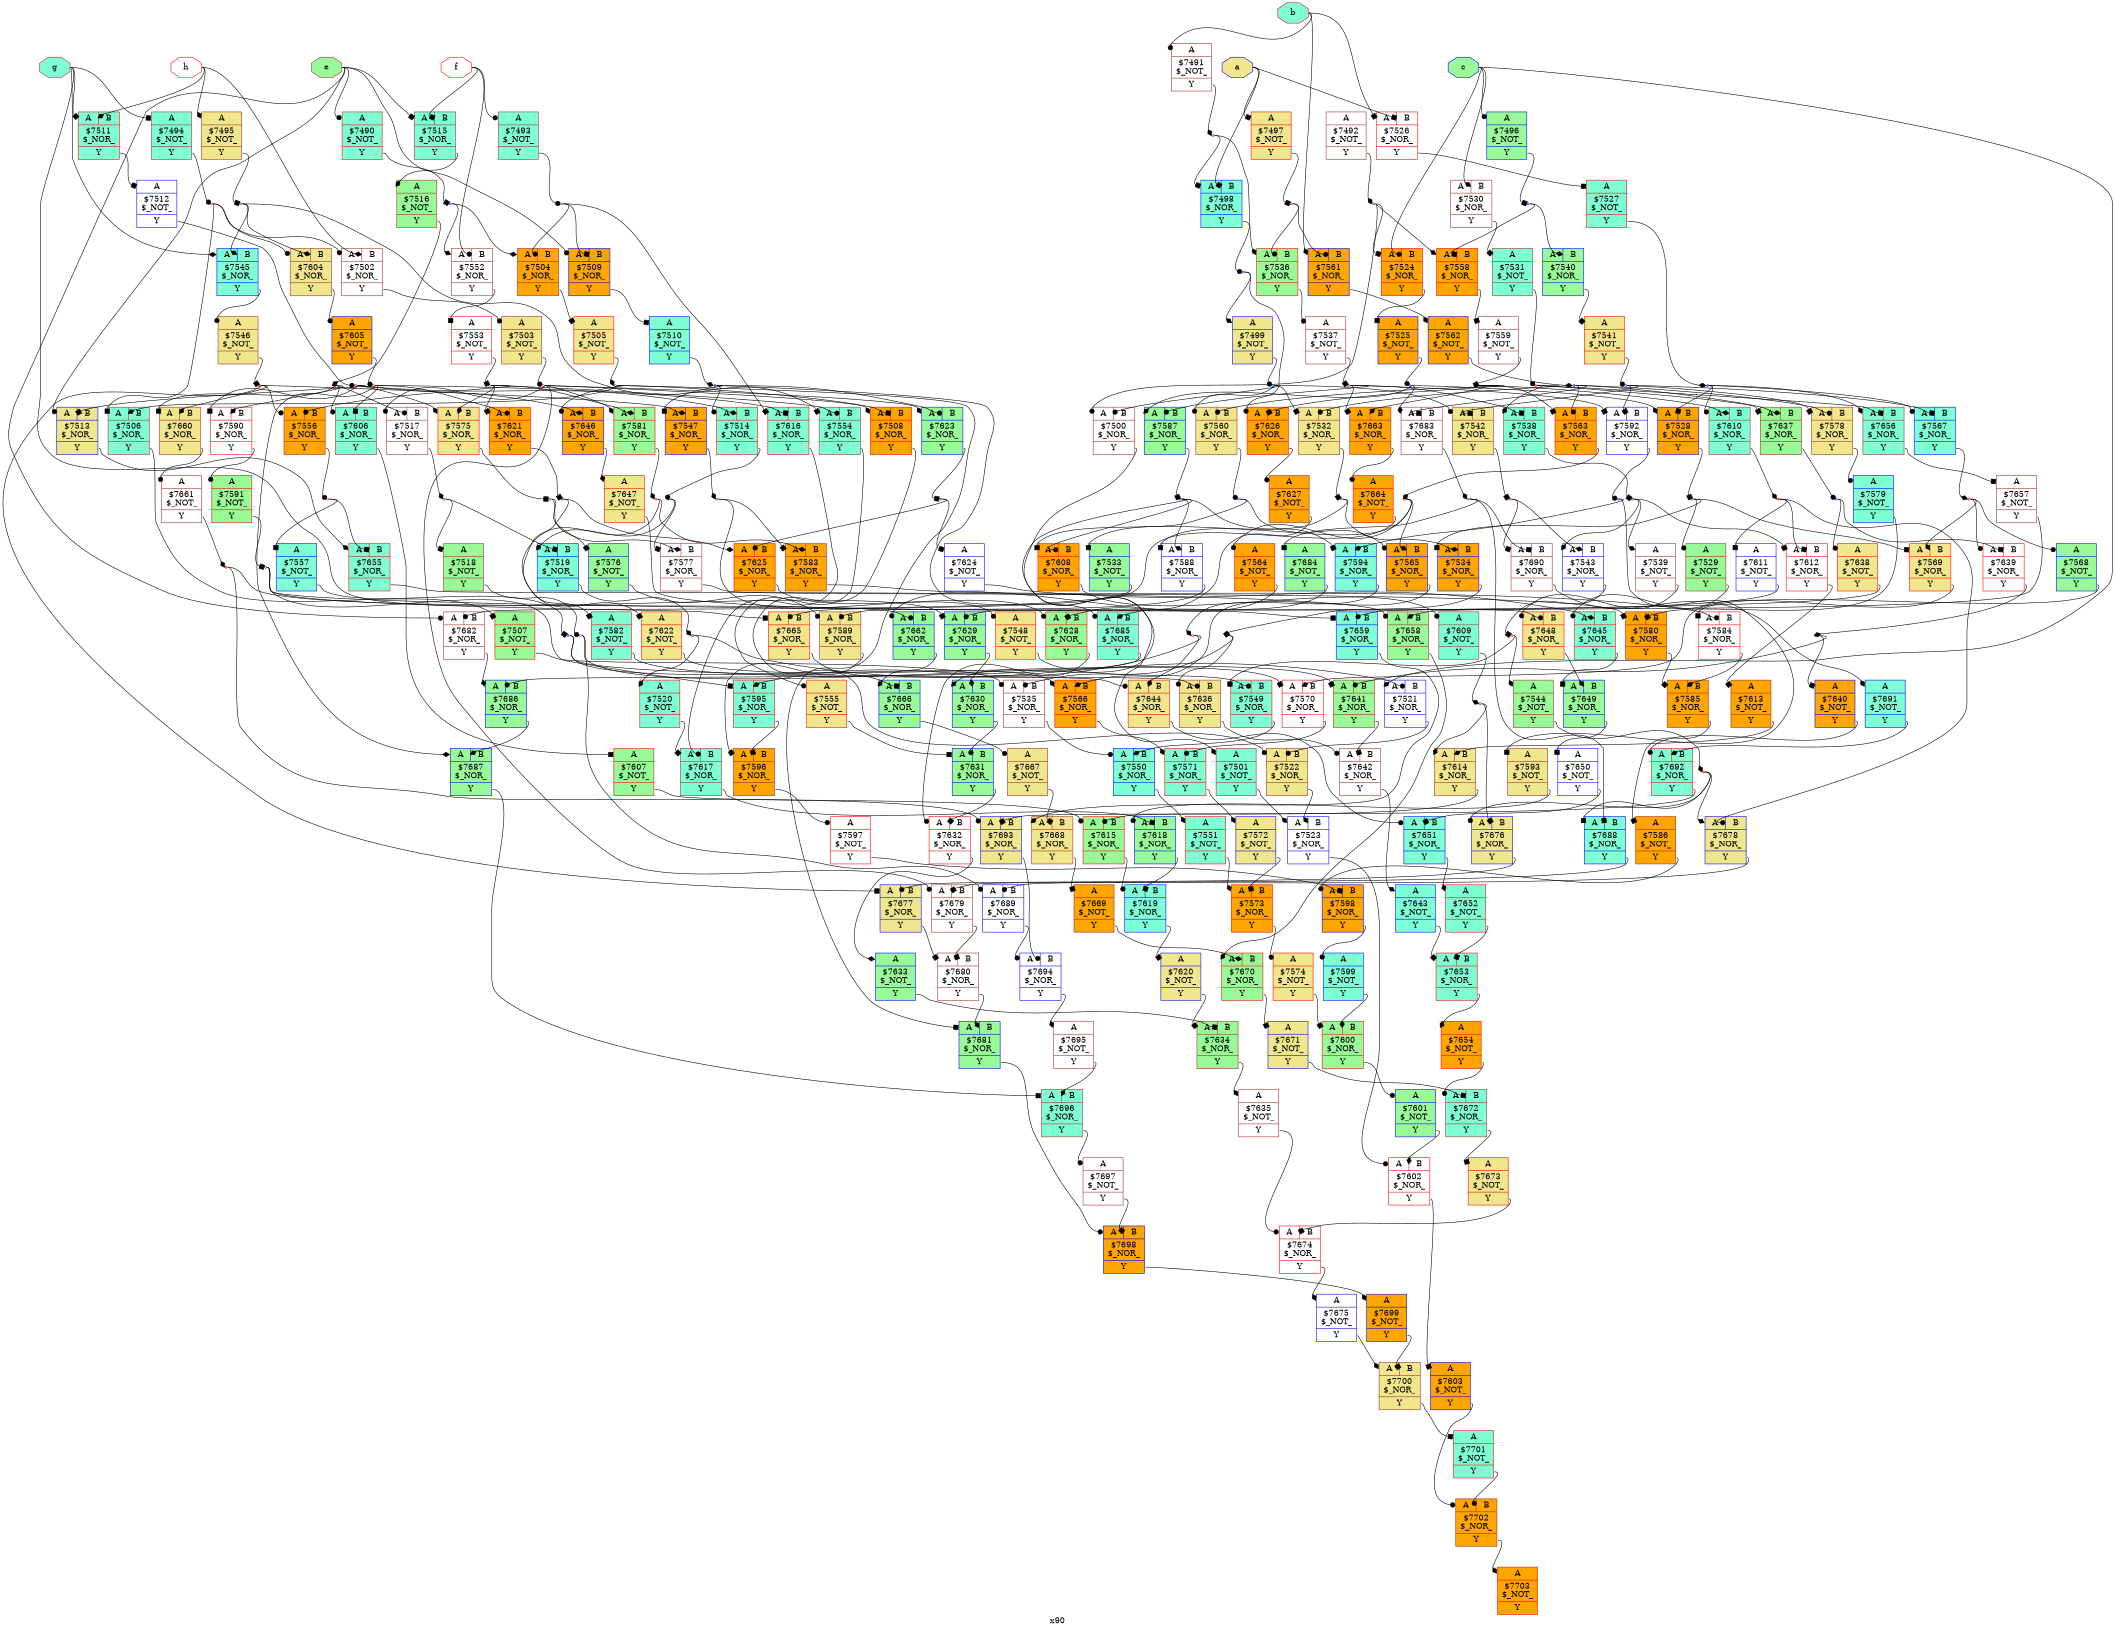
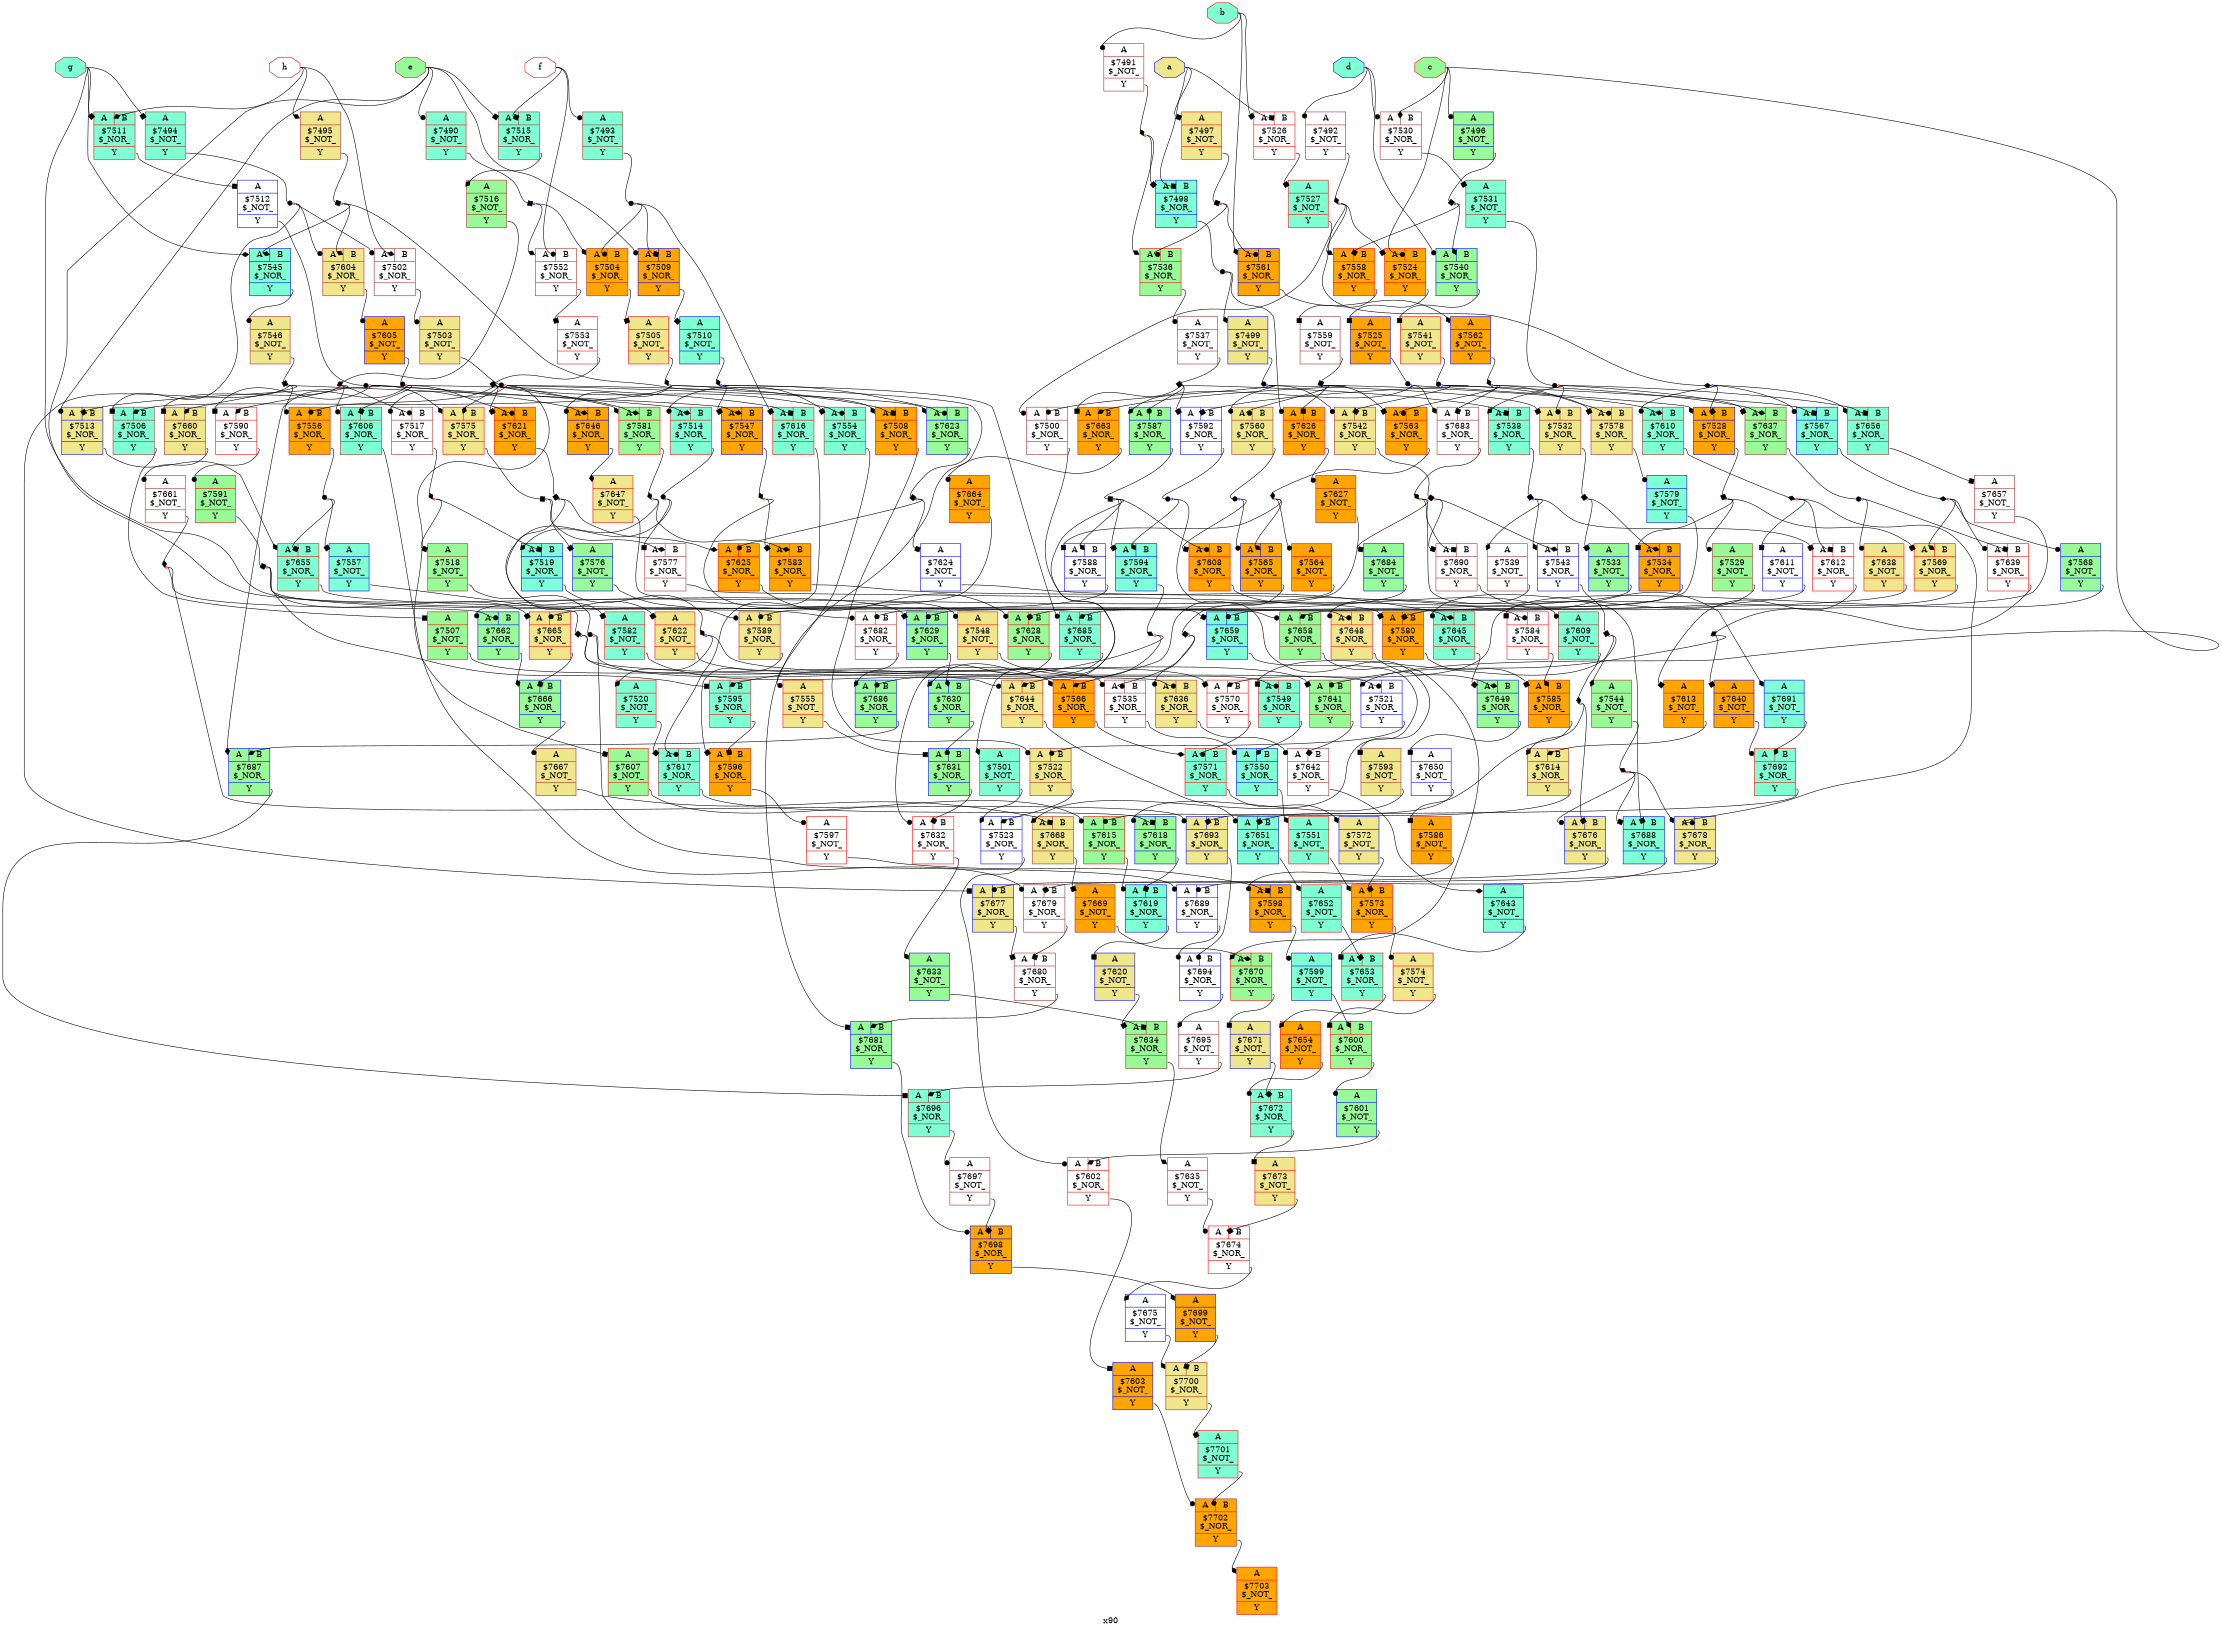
node "d": added
node "c": color blue -> red
